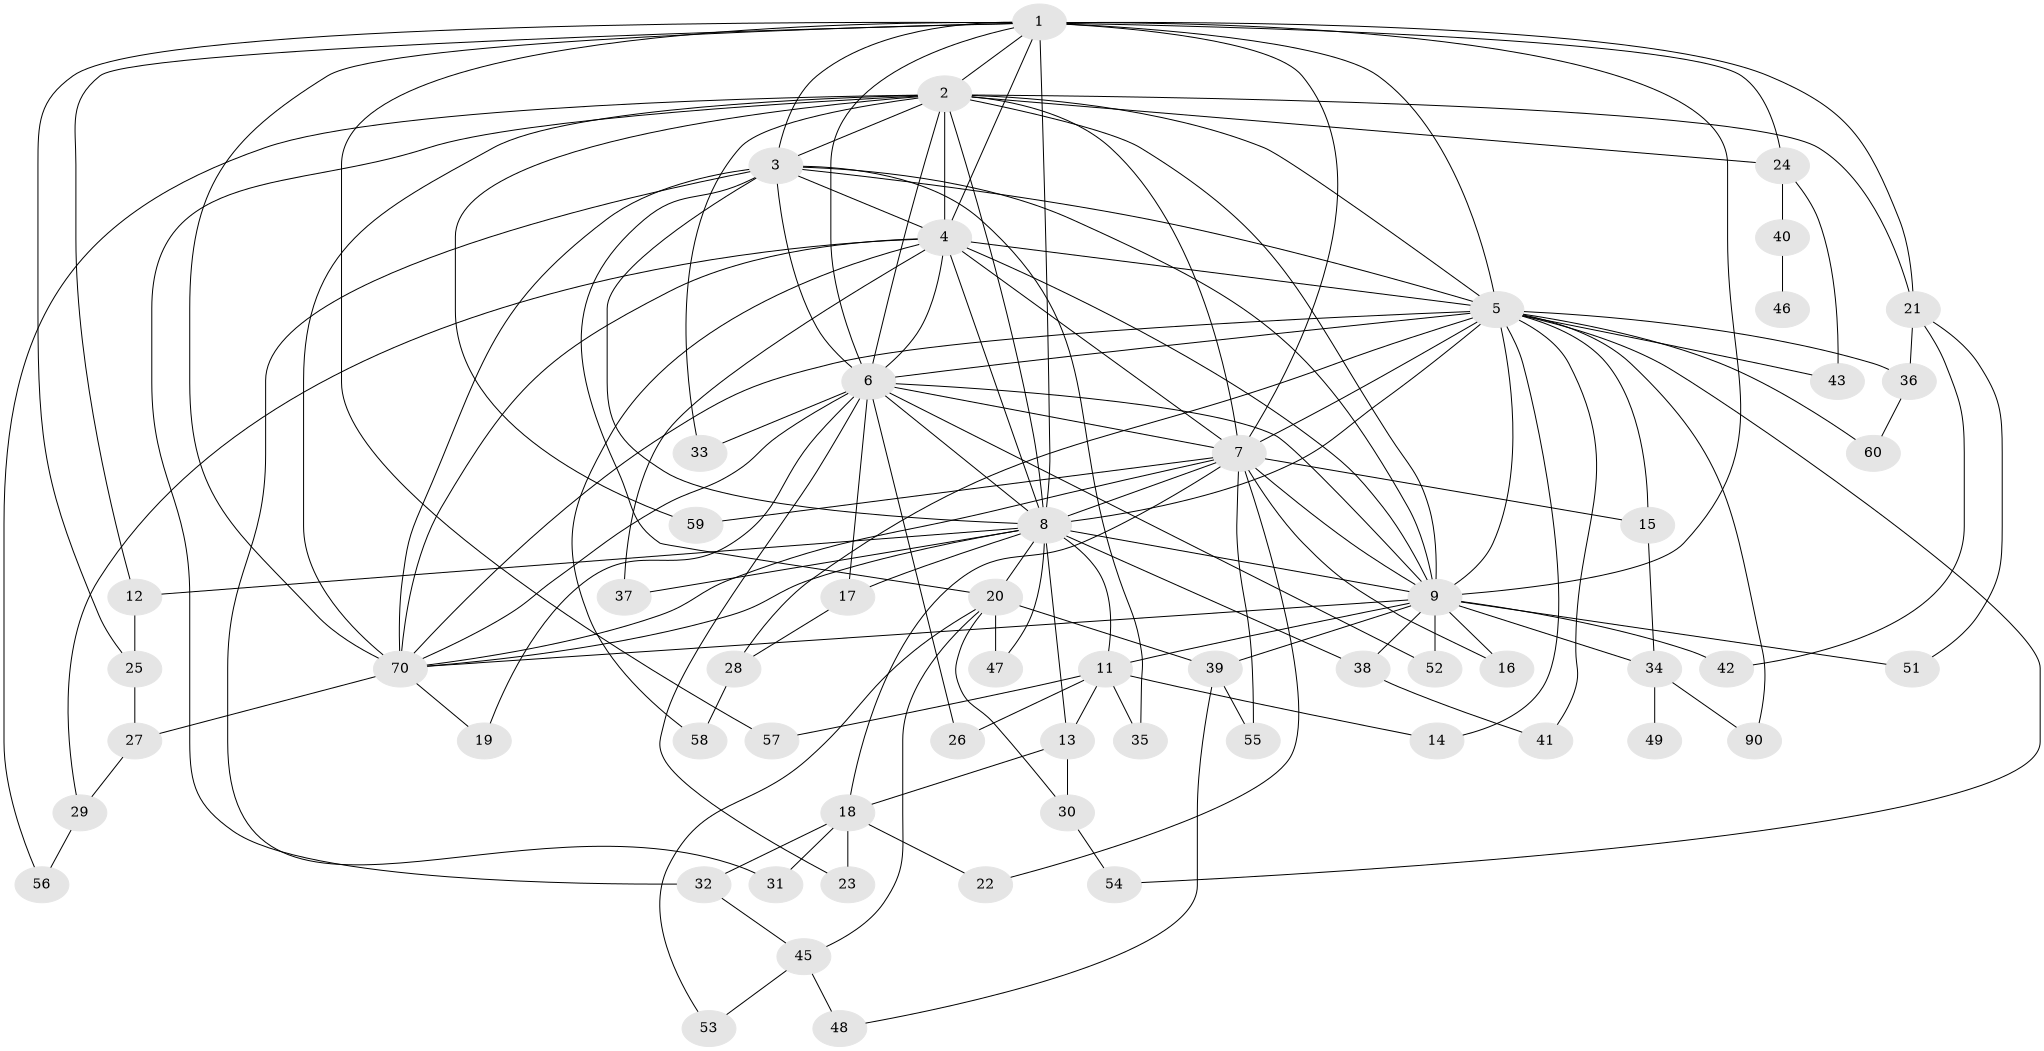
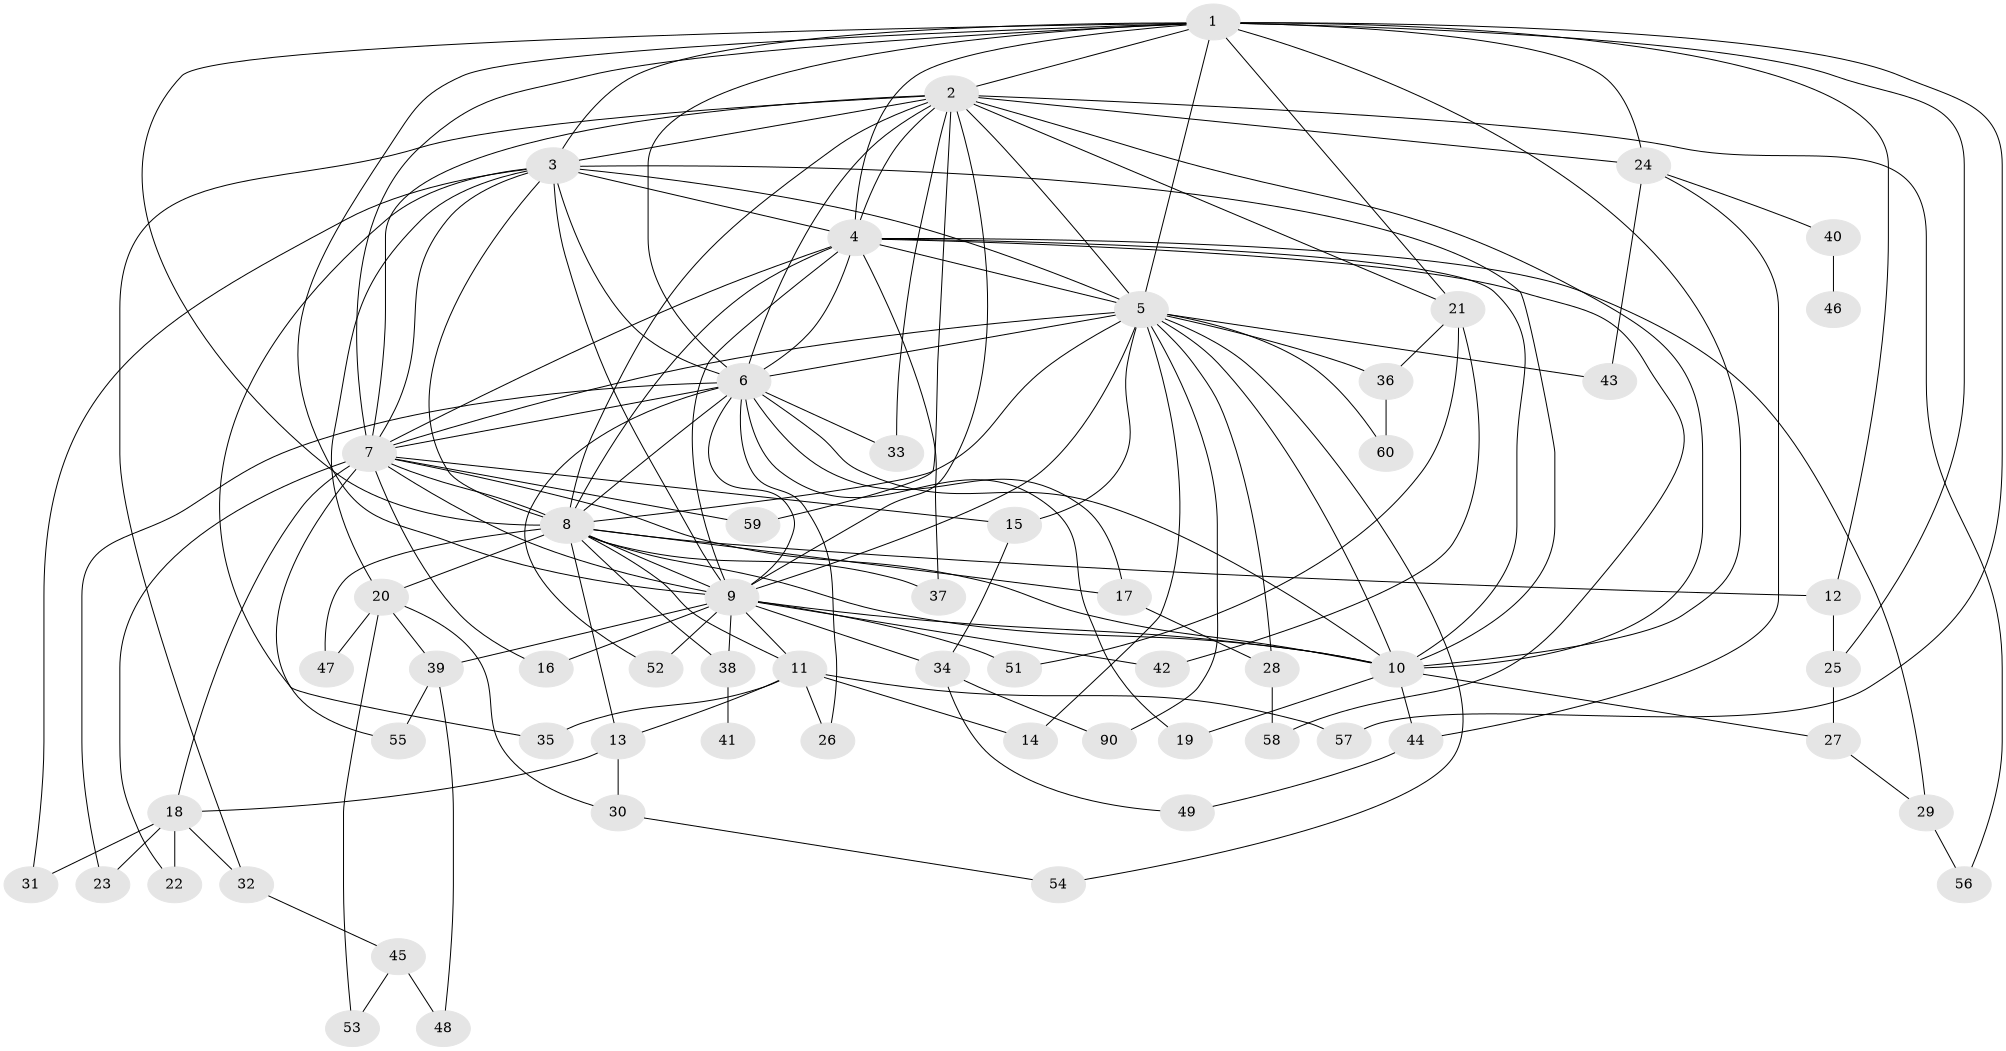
edge "3" -- "7": added
edge "5" -- "41": removed
node "70": label "70" -> "10"
node "44": added
edge "20" -- "45": removed
